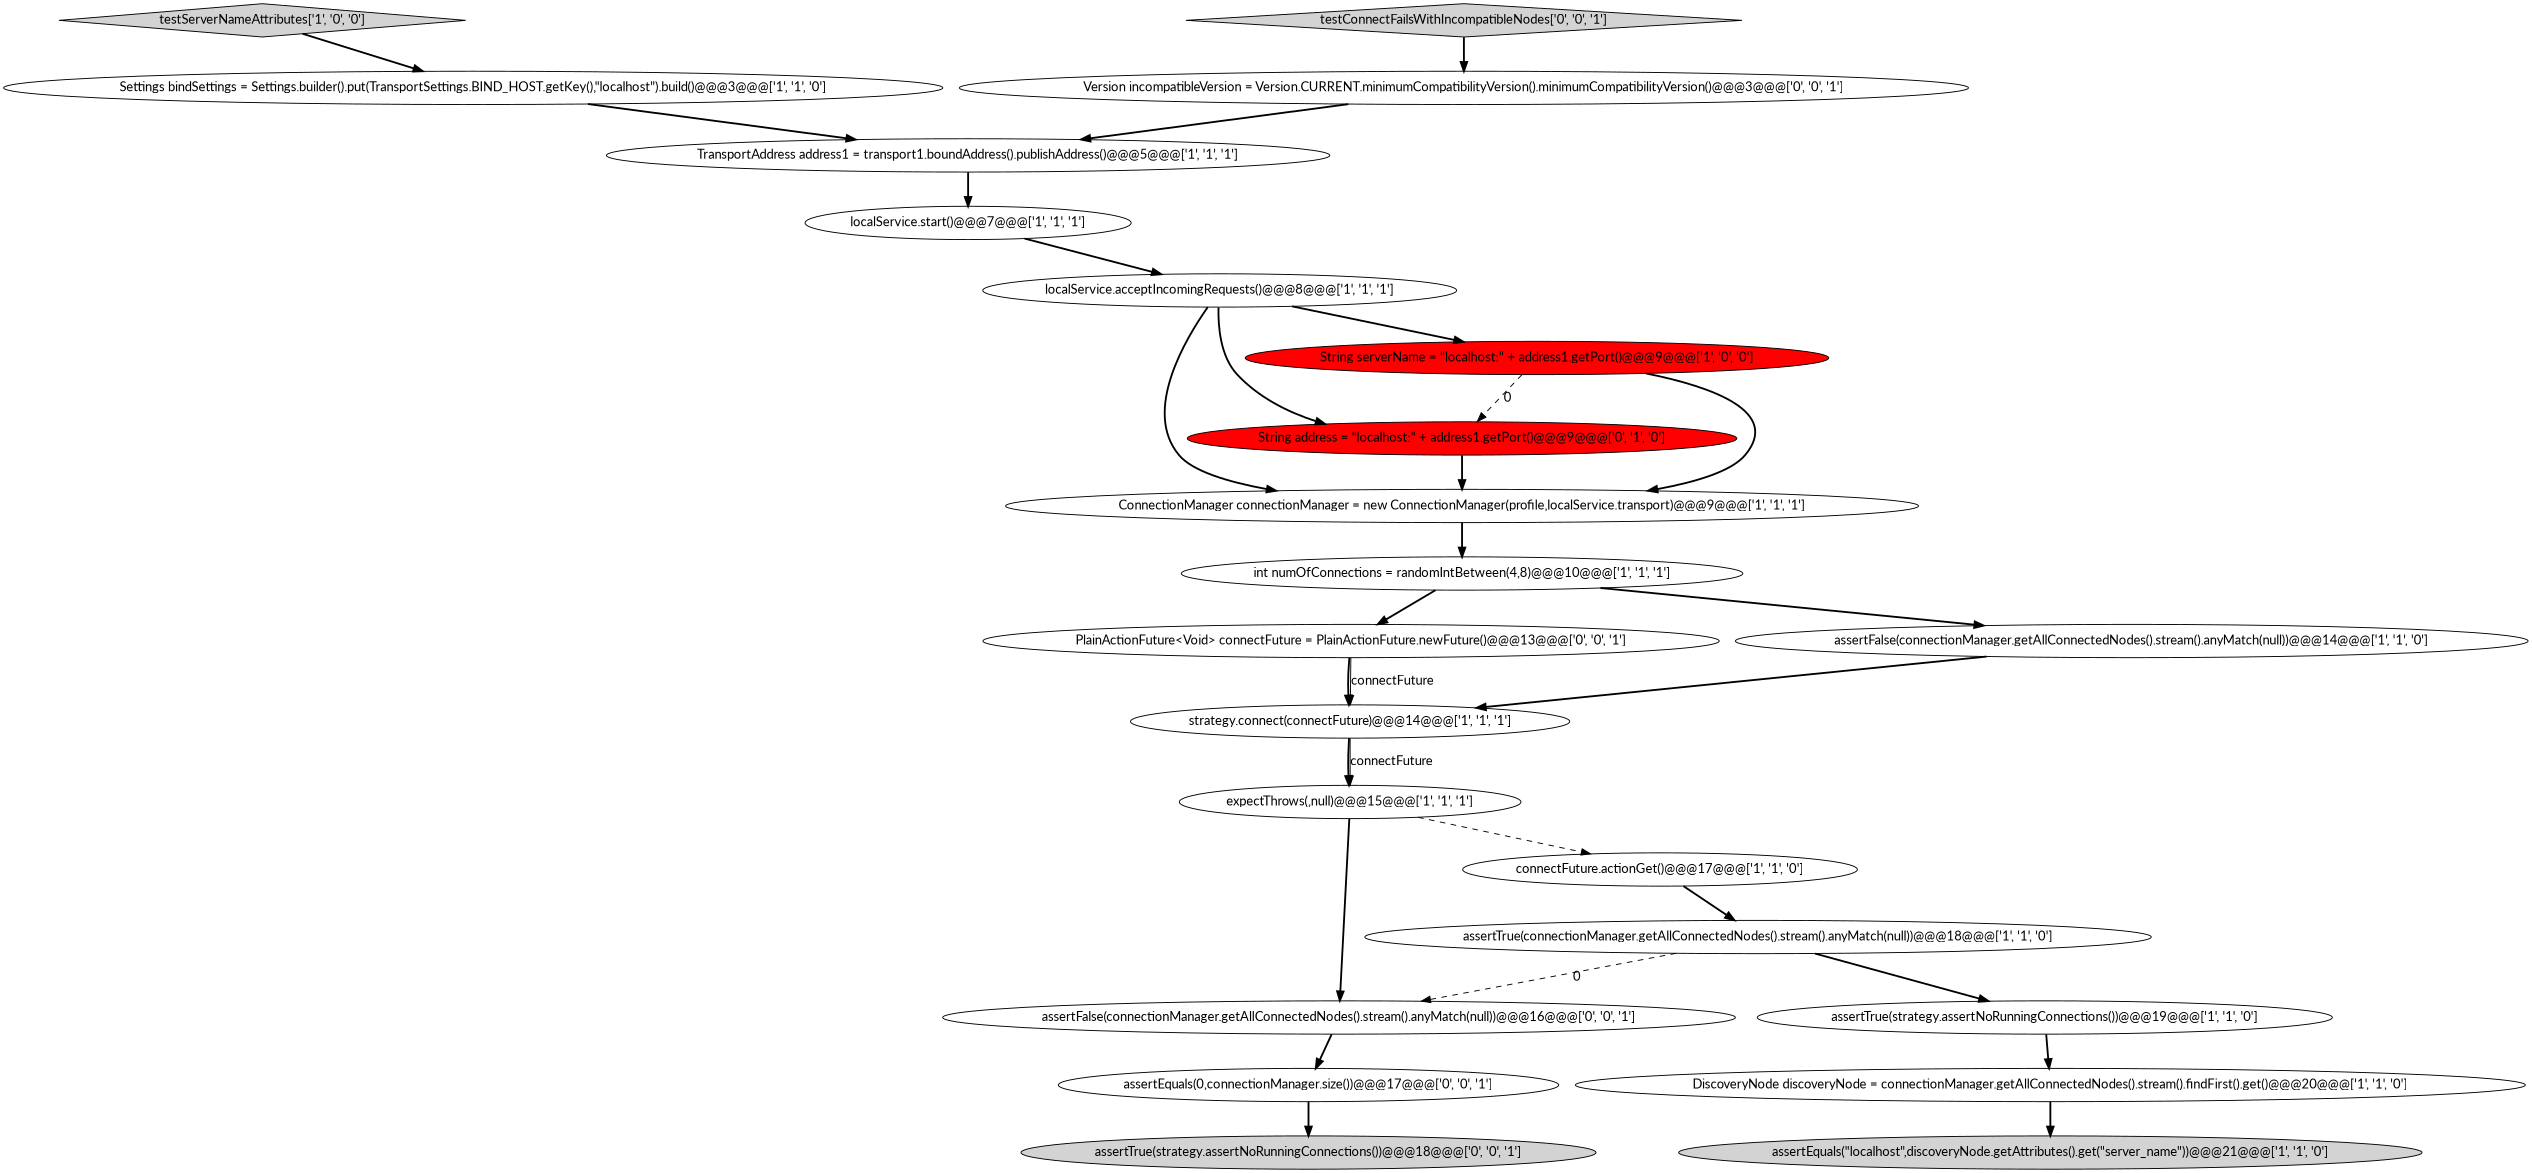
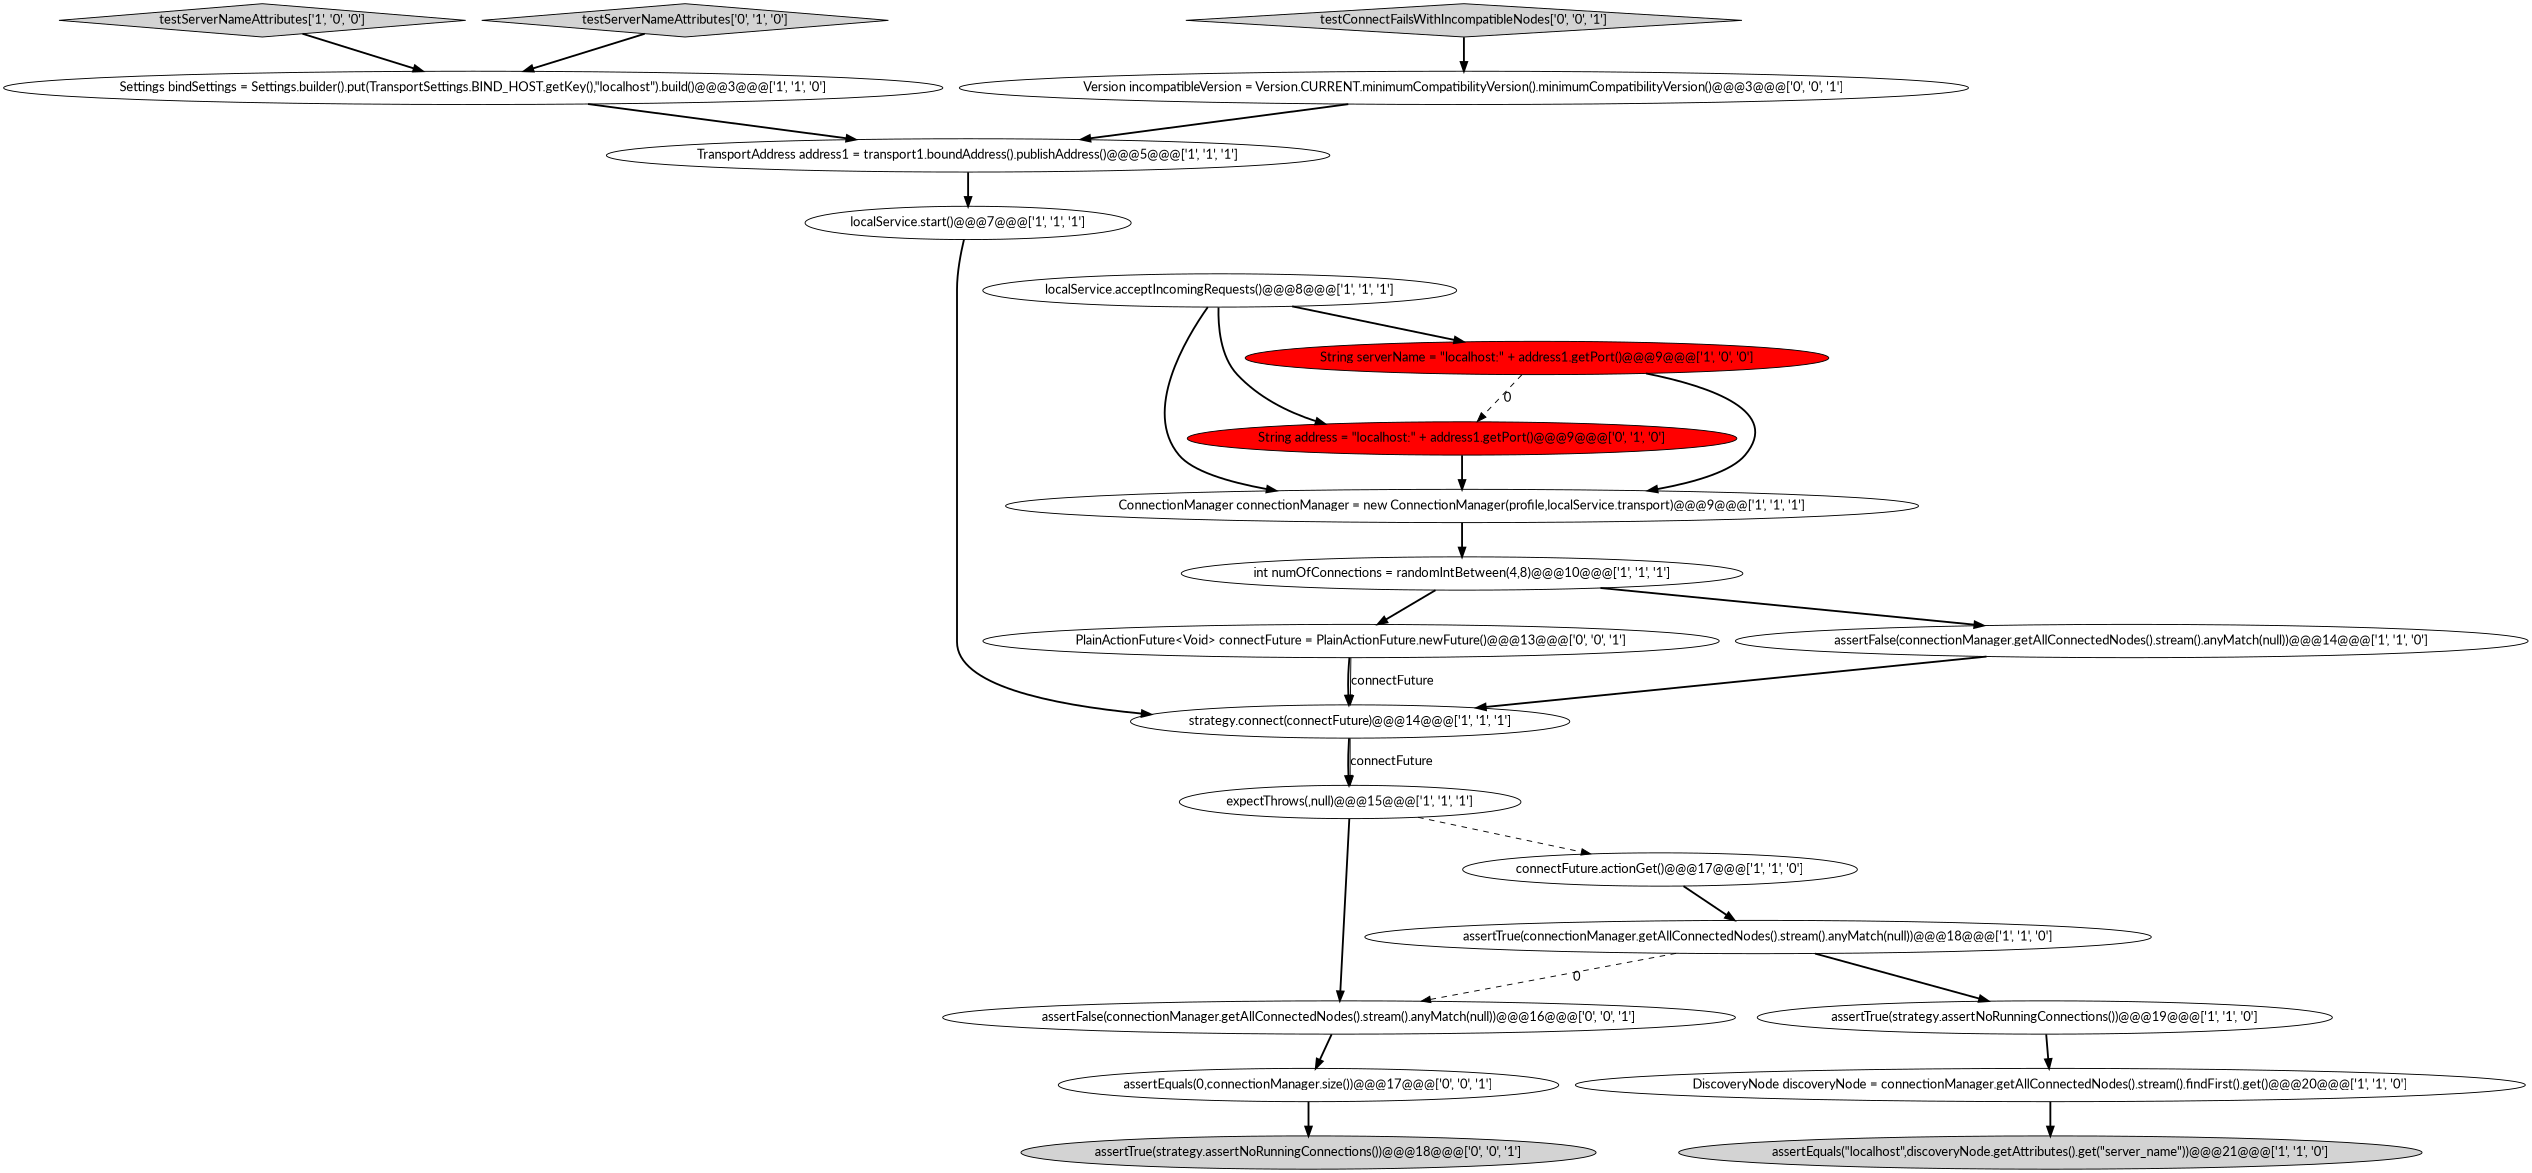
node "testServerNameAttributes['0', '1', '0']": added
edge "localService.start()@@@7@@@['1', '1', '1']" -> "localService.acceptIncomingRequests()@@@8@@@['1', '1', '1']": now "localService.start()@@@7@@@['1', '1', '1']" -> "strategy.connect(connectFuture)@@@14@@@['1', '1', '1']"
